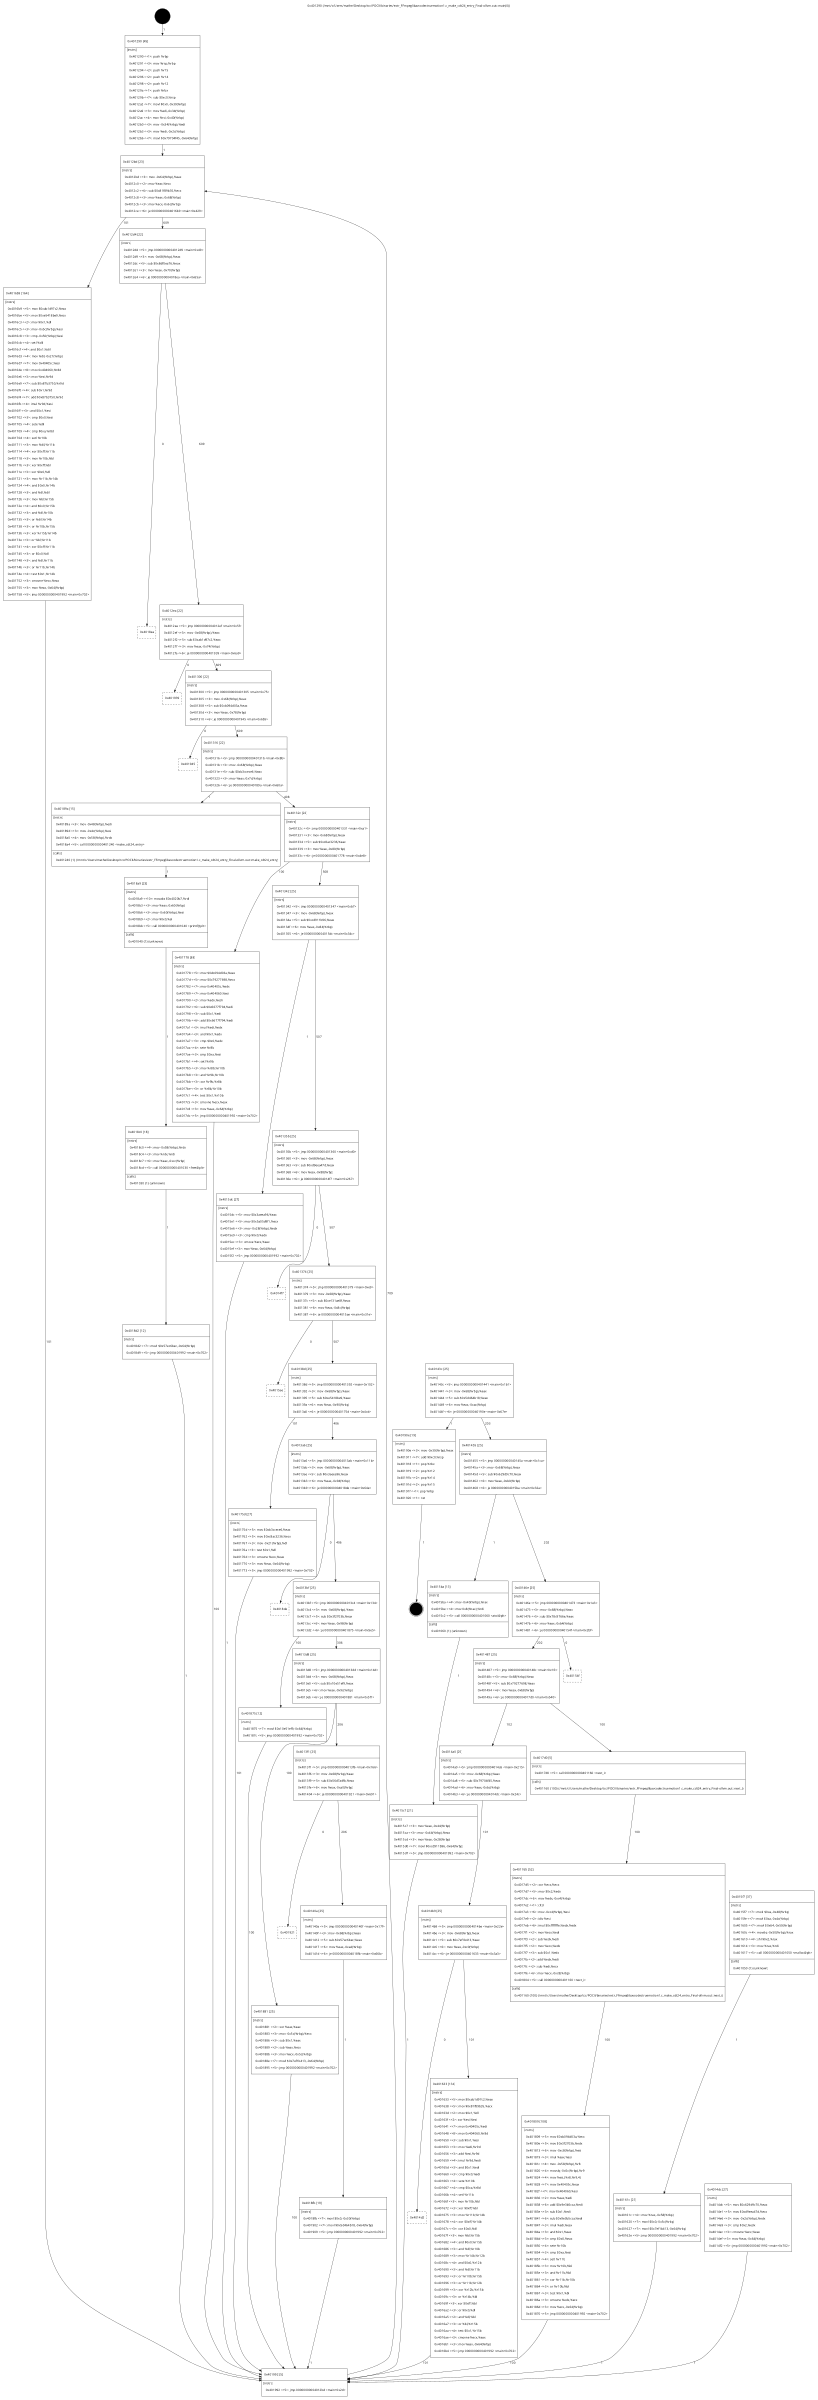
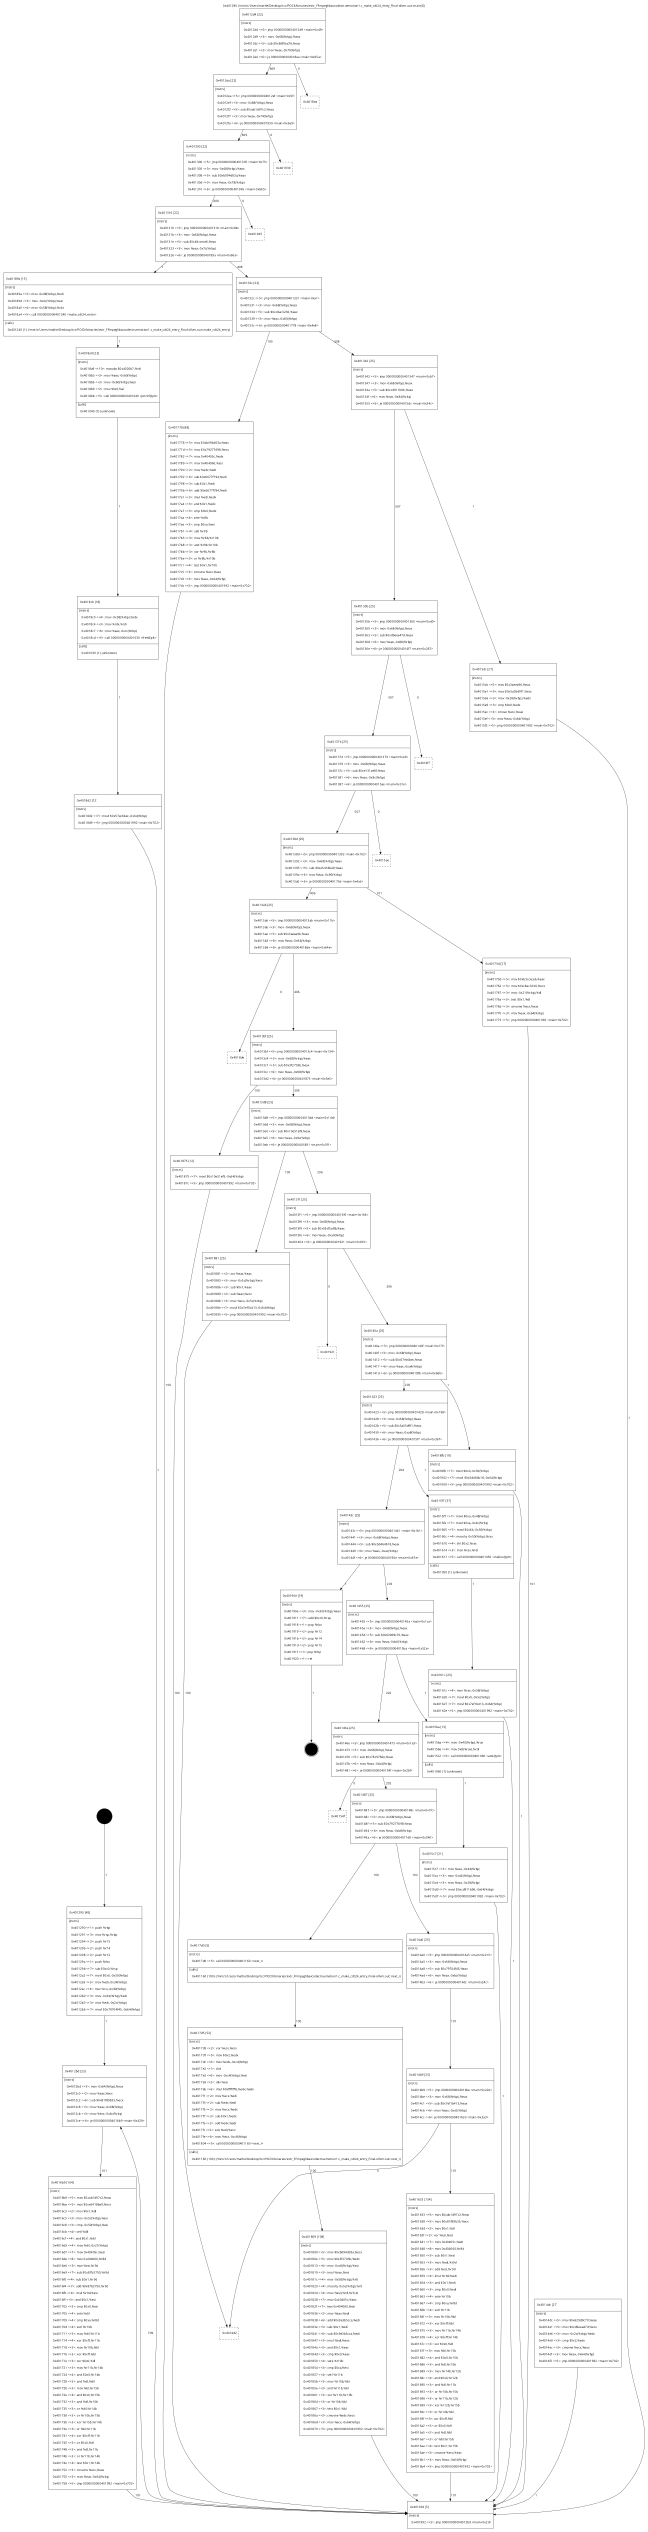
edge "0x4012bd [23]" -> "0x4012d4 [22]": removed, label "609"
node "0x401423 [25]": added
edge "0x401881 [25]" -> "0x401992 [5]": now "0x401881 [25]" -> "0x4014d2"
